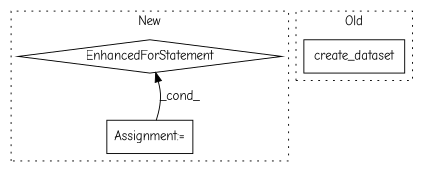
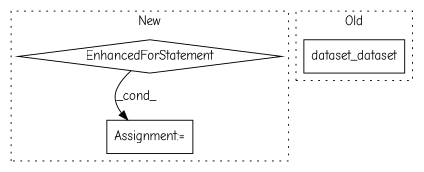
node "create_dataset": label "create_dataset" -> "dataset_dataset"
edge "Assignment:=" -> "EnhancedForStatement": reversed
